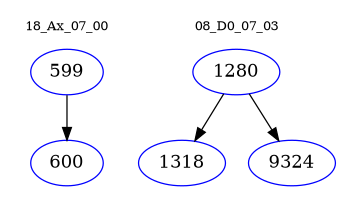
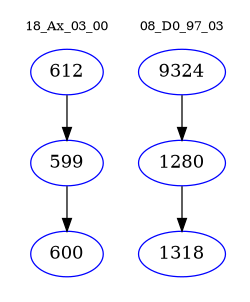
cluster "18_Ax_07_00": label "18_Ax_07_00" -> "18_Ax_03_00"
cluster "08_D0_07_03": label "08_D0_07_03" -> "08_D0_97_03"
node "612": added
edge "1280" -> "9324": reversed
